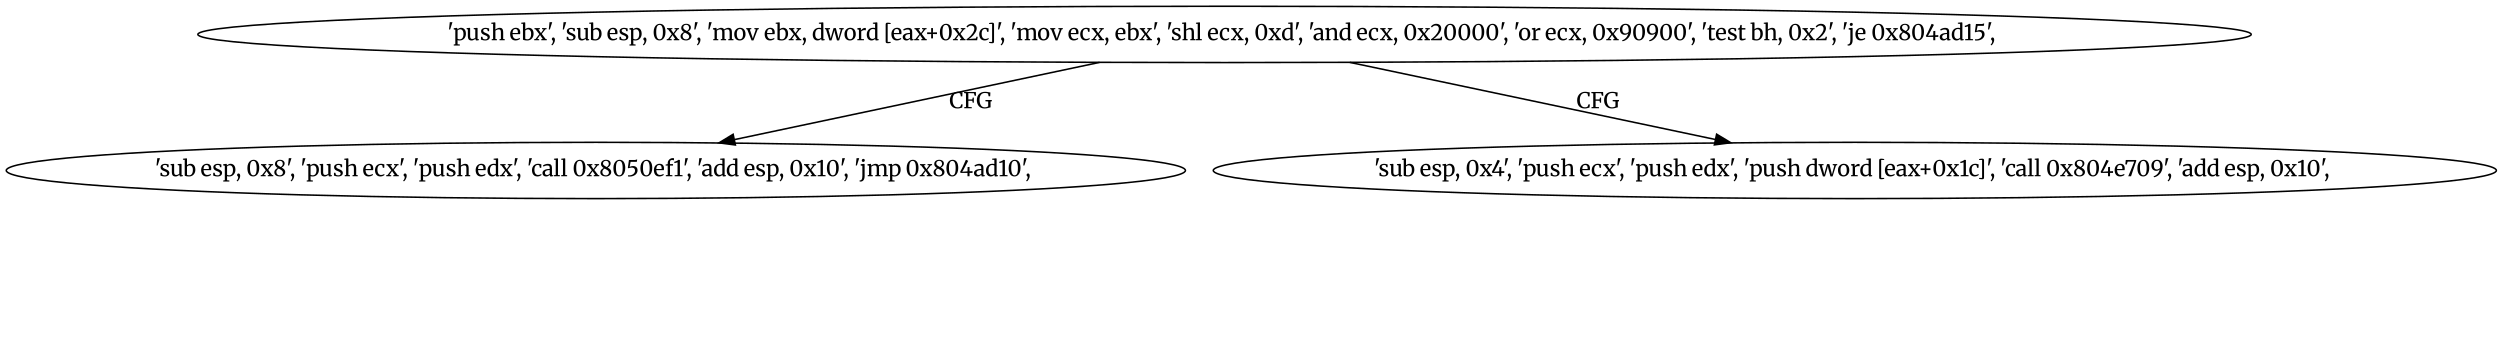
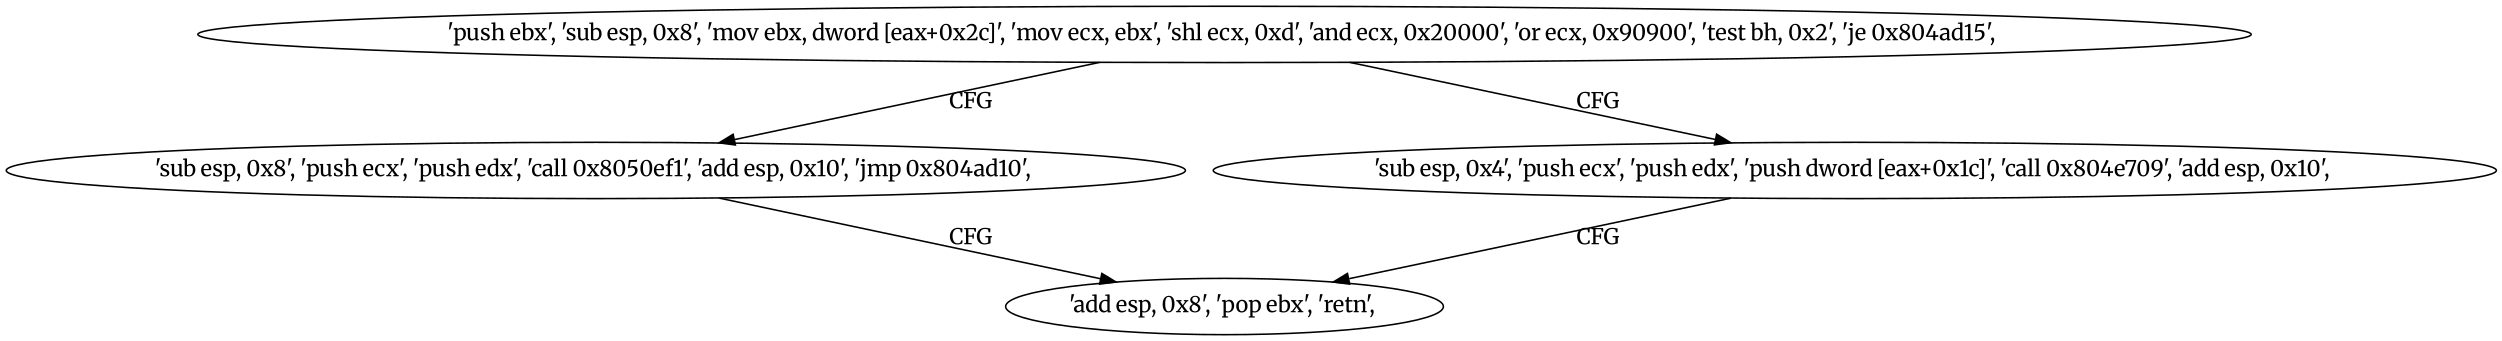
node "'add esp, 0x8', 'pop ebx', 'retn',": added
